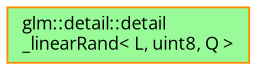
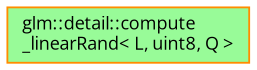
node "glm::detail::detail _linearRand< L, uint8, Q >": label "glm::detail::detail _linearRand< L, uint8, Q >" -> "glm::detail::compute _linearRand< L, uint8, Q >"
